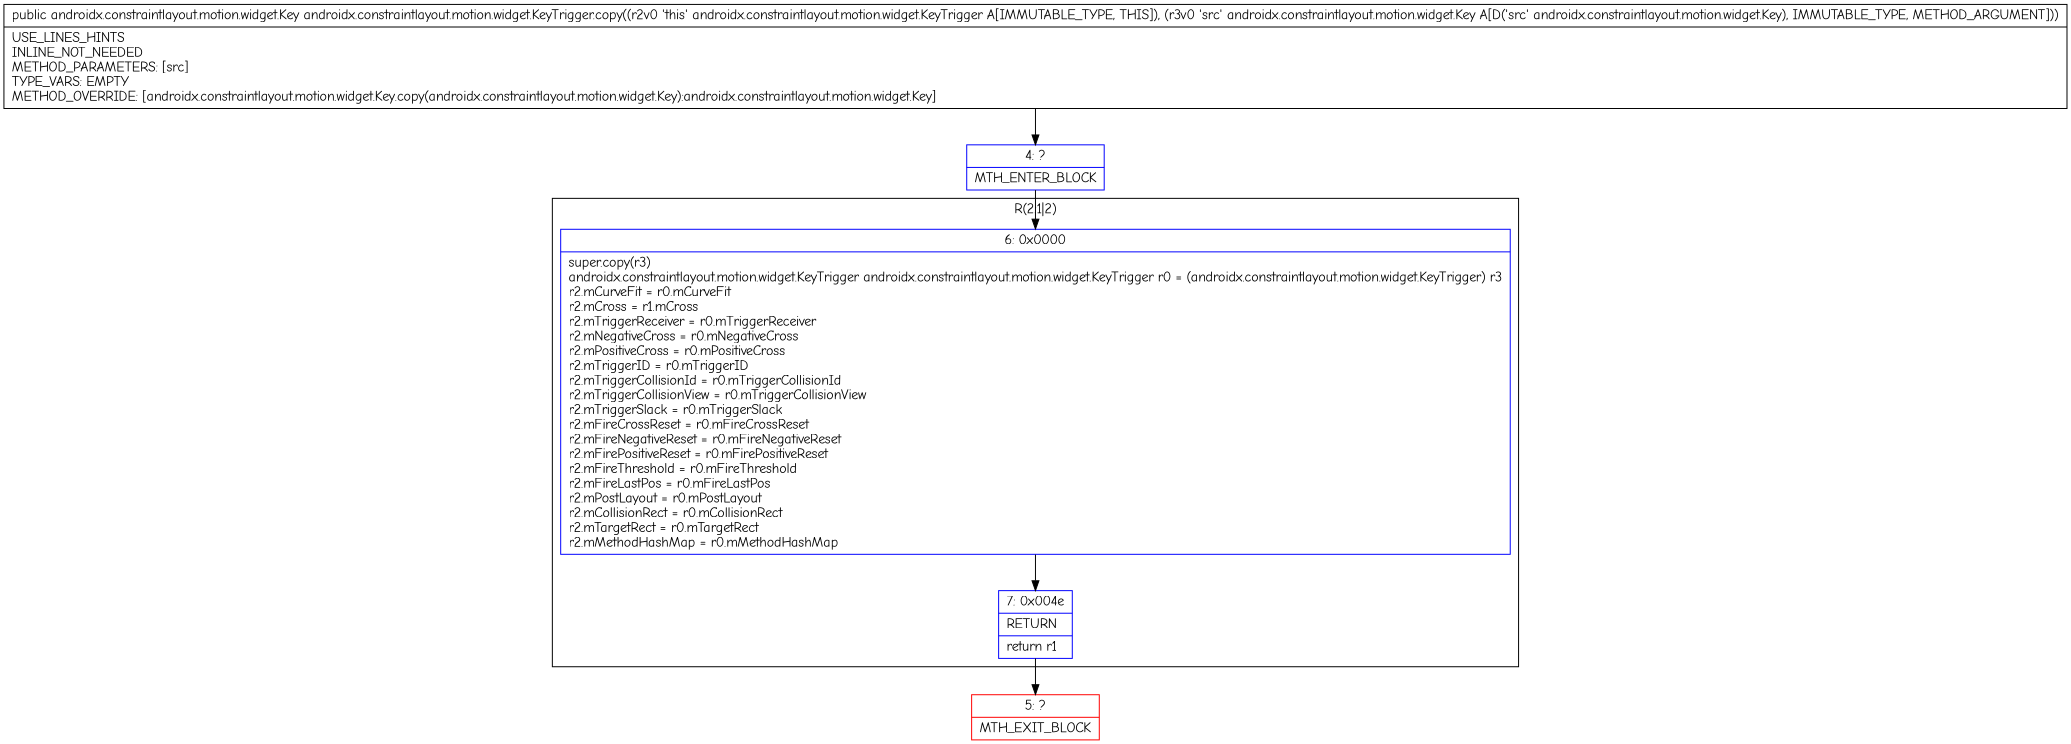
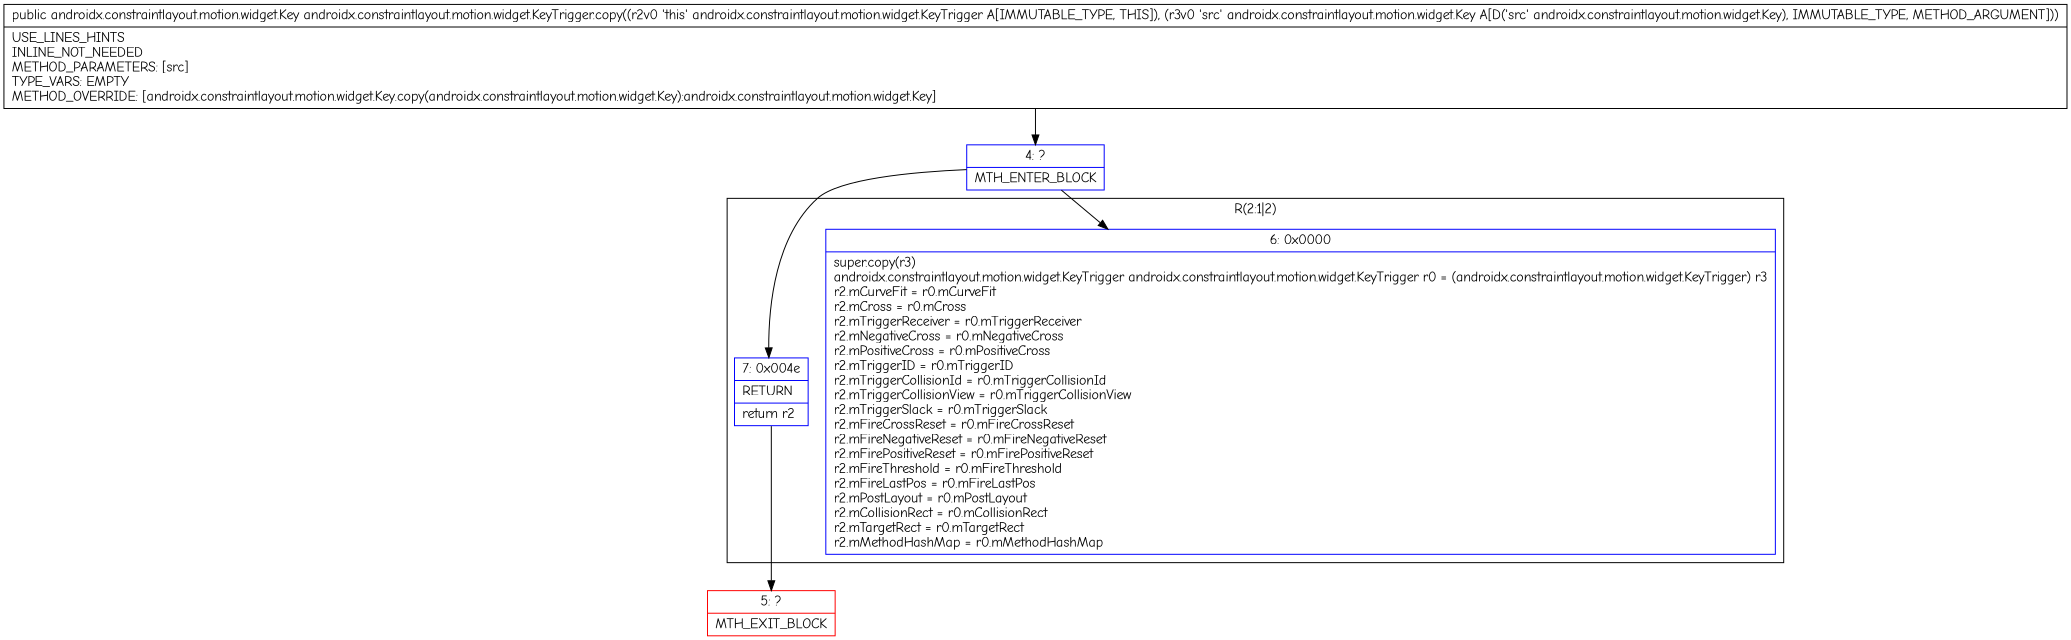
node "6: 0x0000": text "r2.mCross = r1.mCross" -> "r2.mCross = r0.mCross"
edge "6: 0x0000" -> "7: 0x004e": now "4: ?" -> "7: 0x004e"
node "7: 0x004e": text "return r1" -> "return r2"
